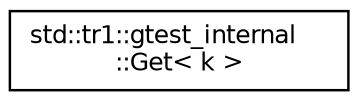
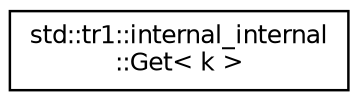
node "std::tr1::gtest_internal ::Get< k >": label "std::tr1::gtest_internal ::Get< k >" -> "std::tr1::internal_internal ::Get< k >"
